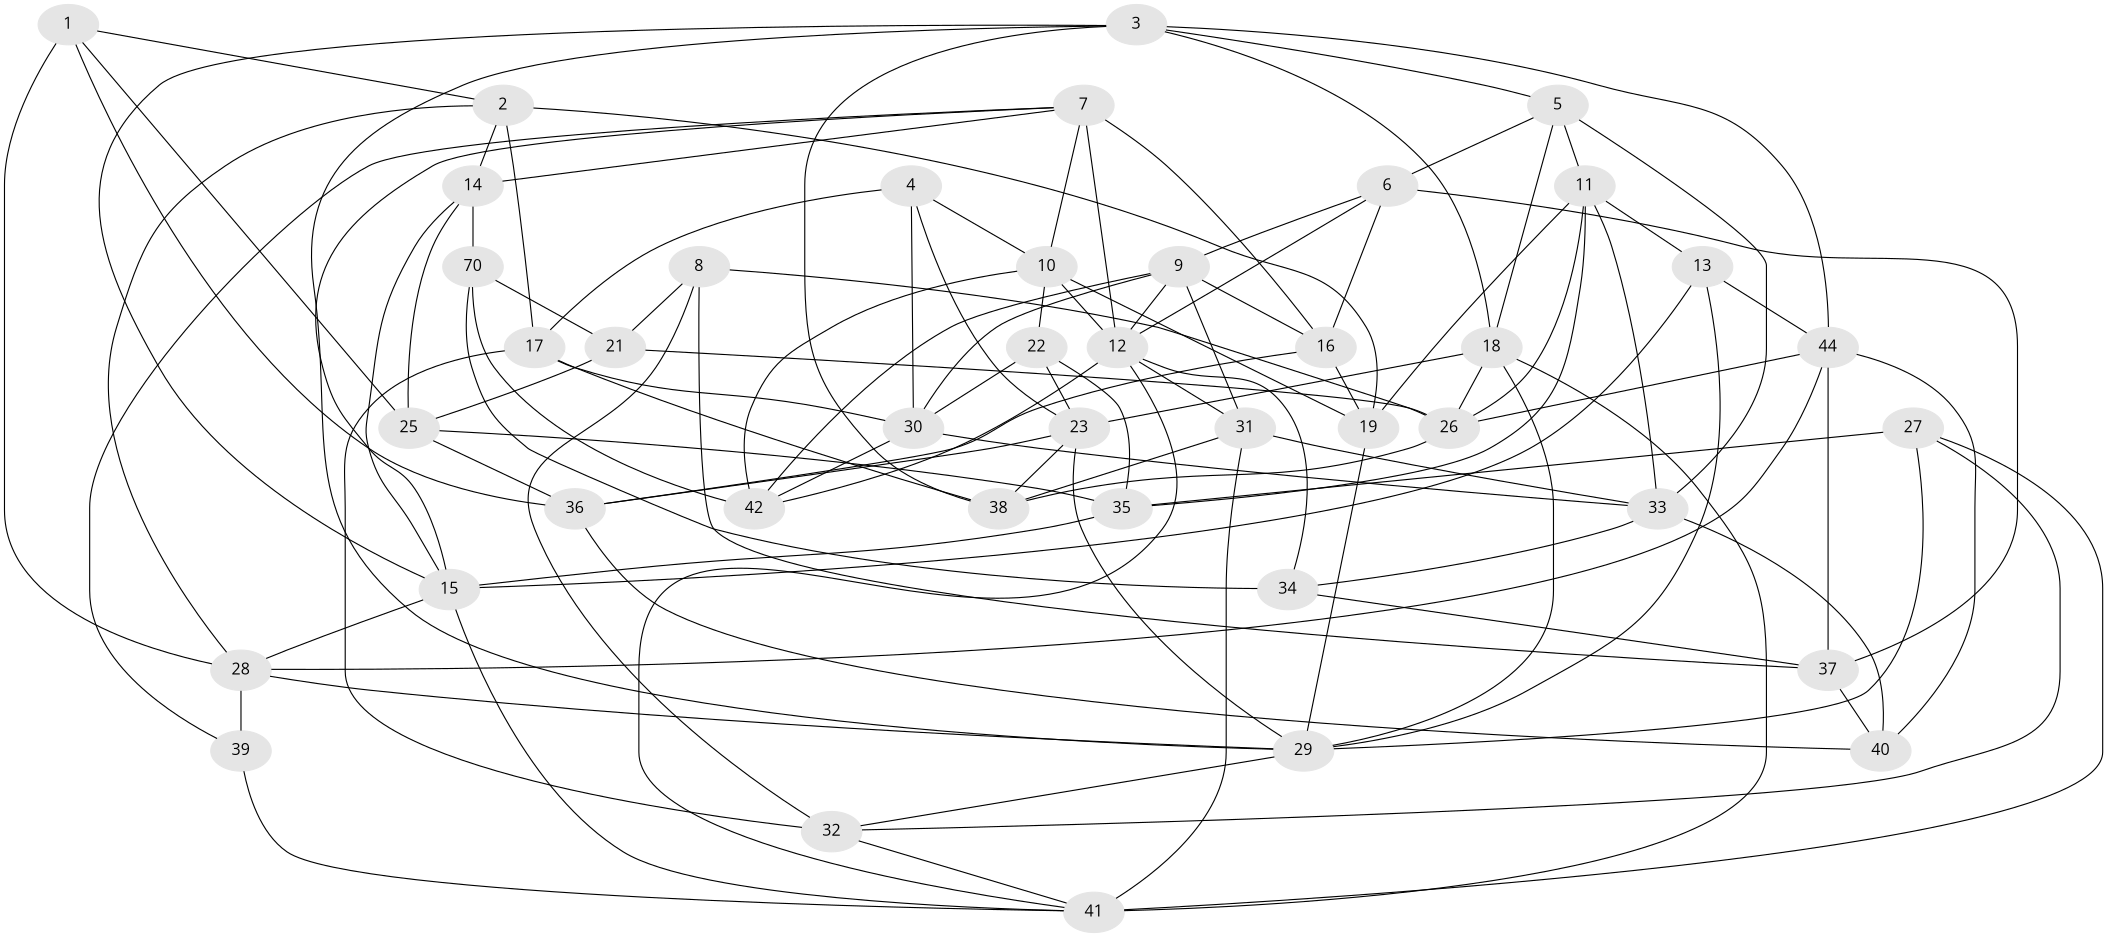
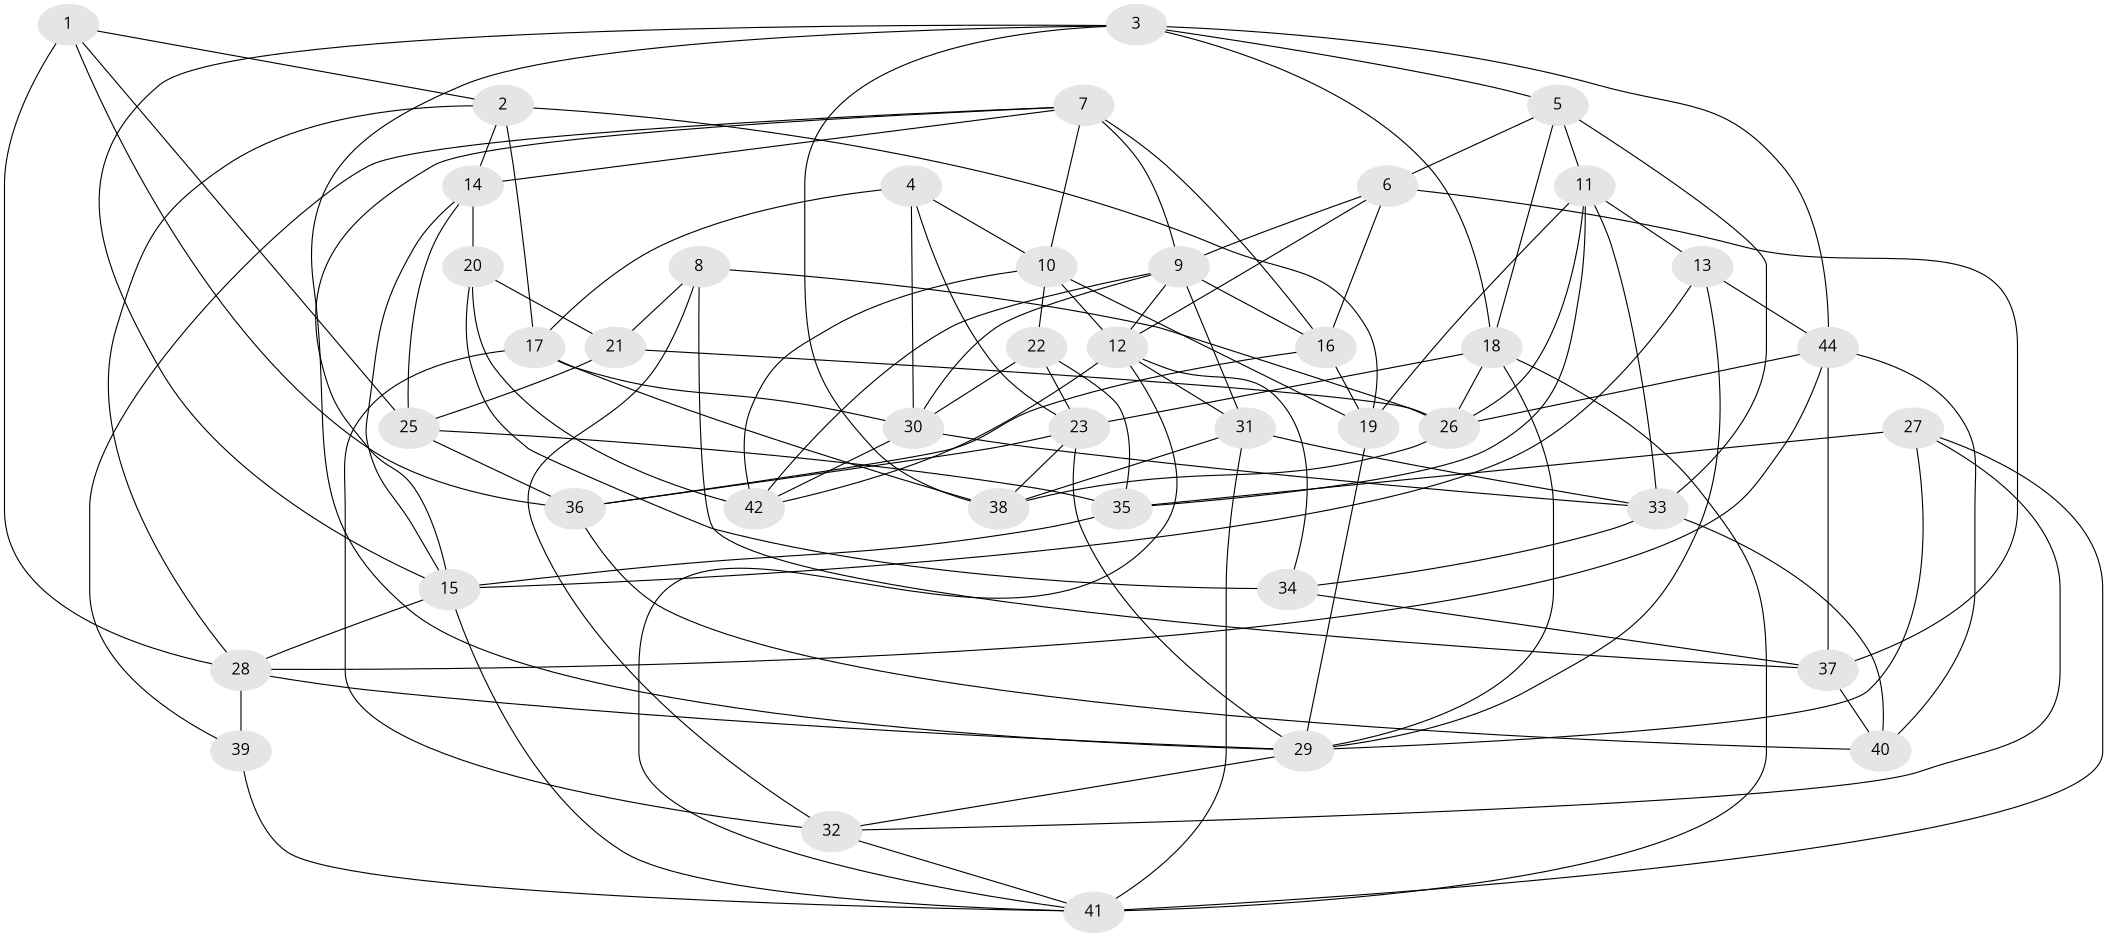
edge "7" -- "12": now "7" -- "9"
node "70": label "70" -> "20"
